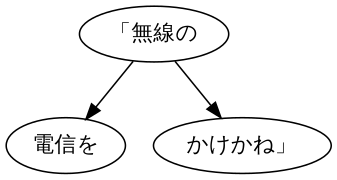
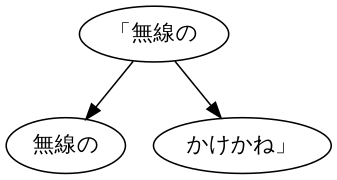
node "電信を": label "電信を" -> "無線の"
